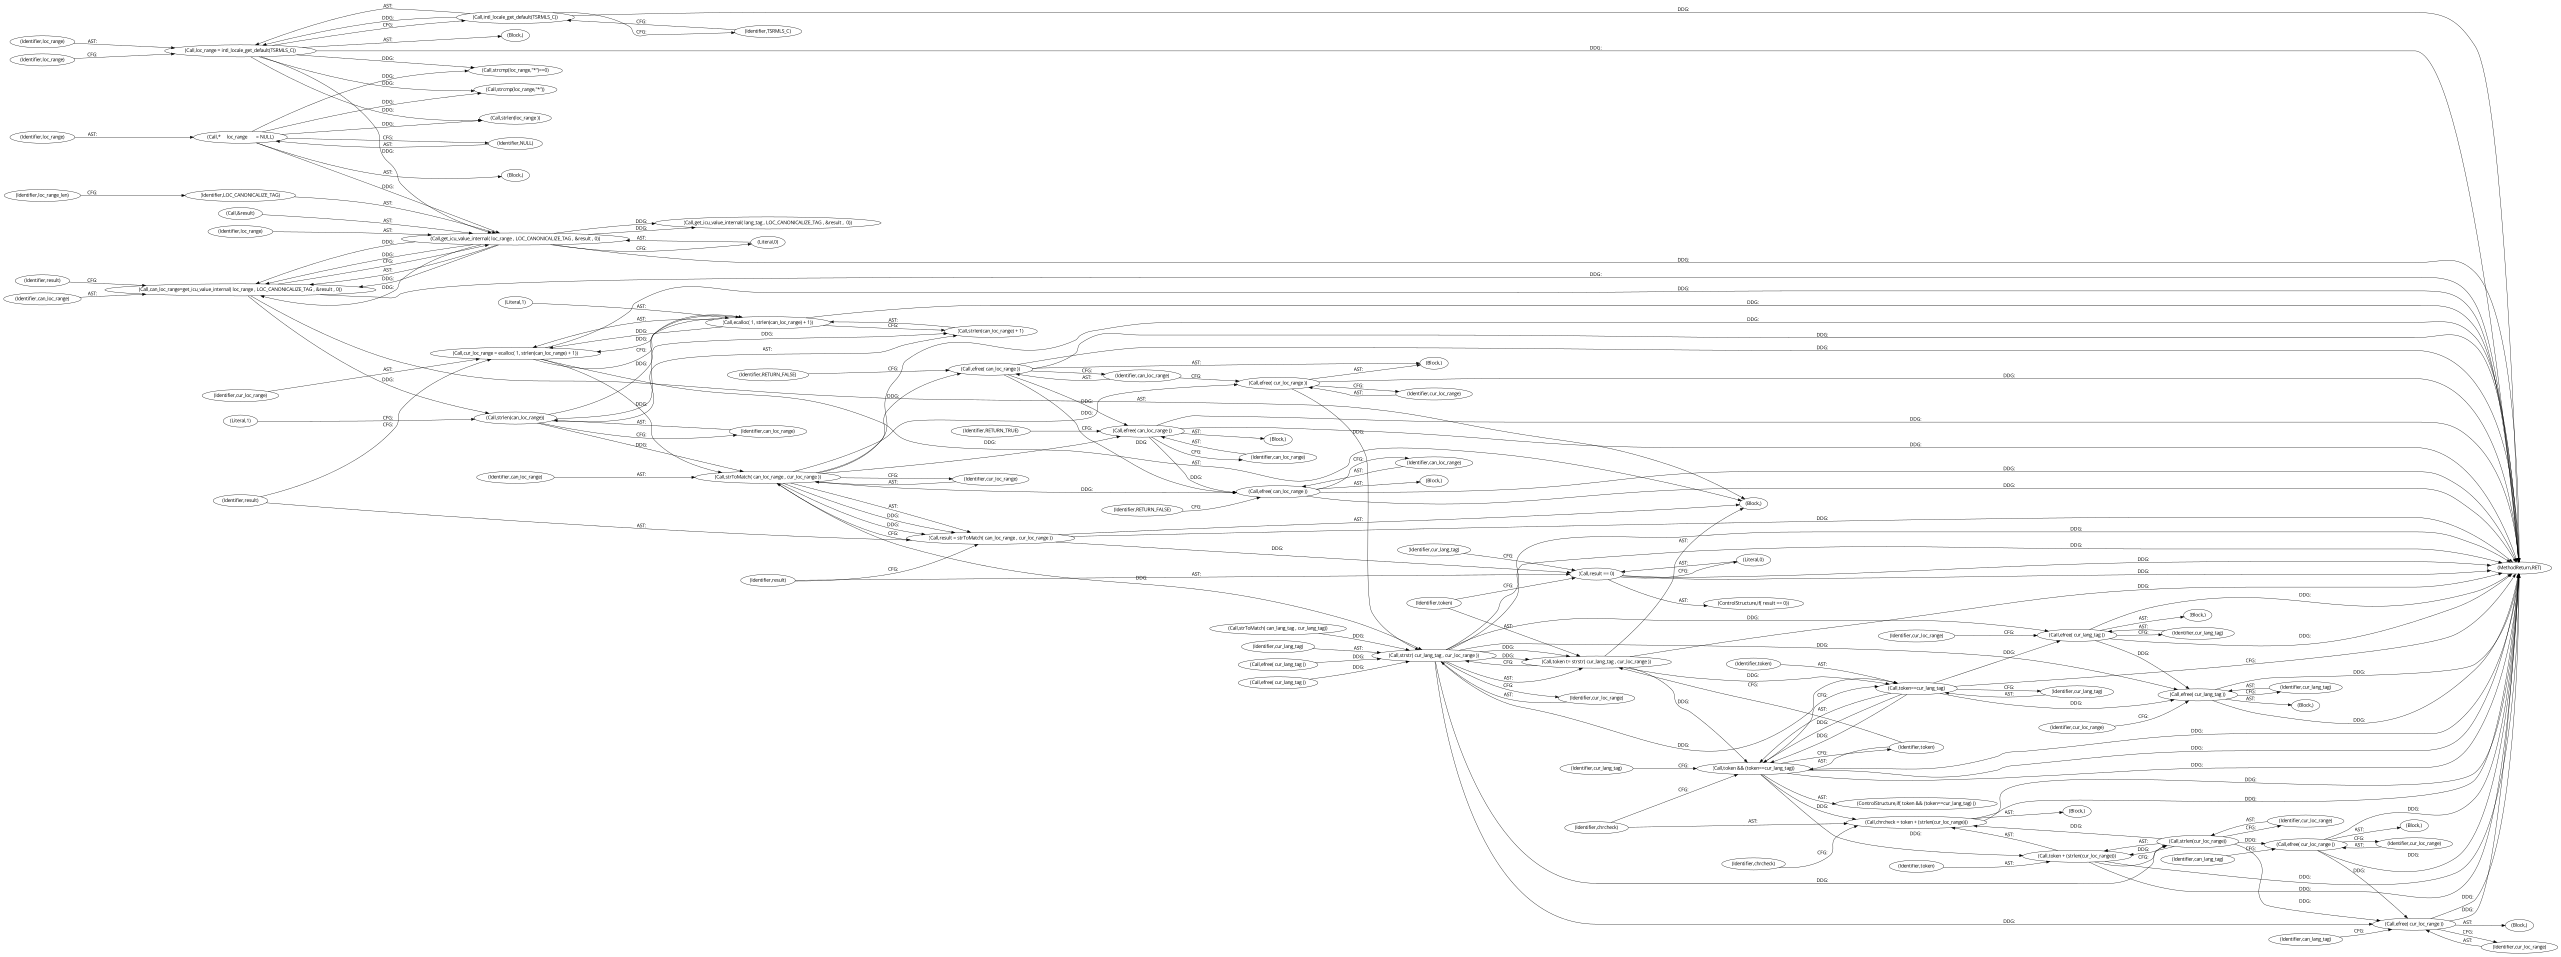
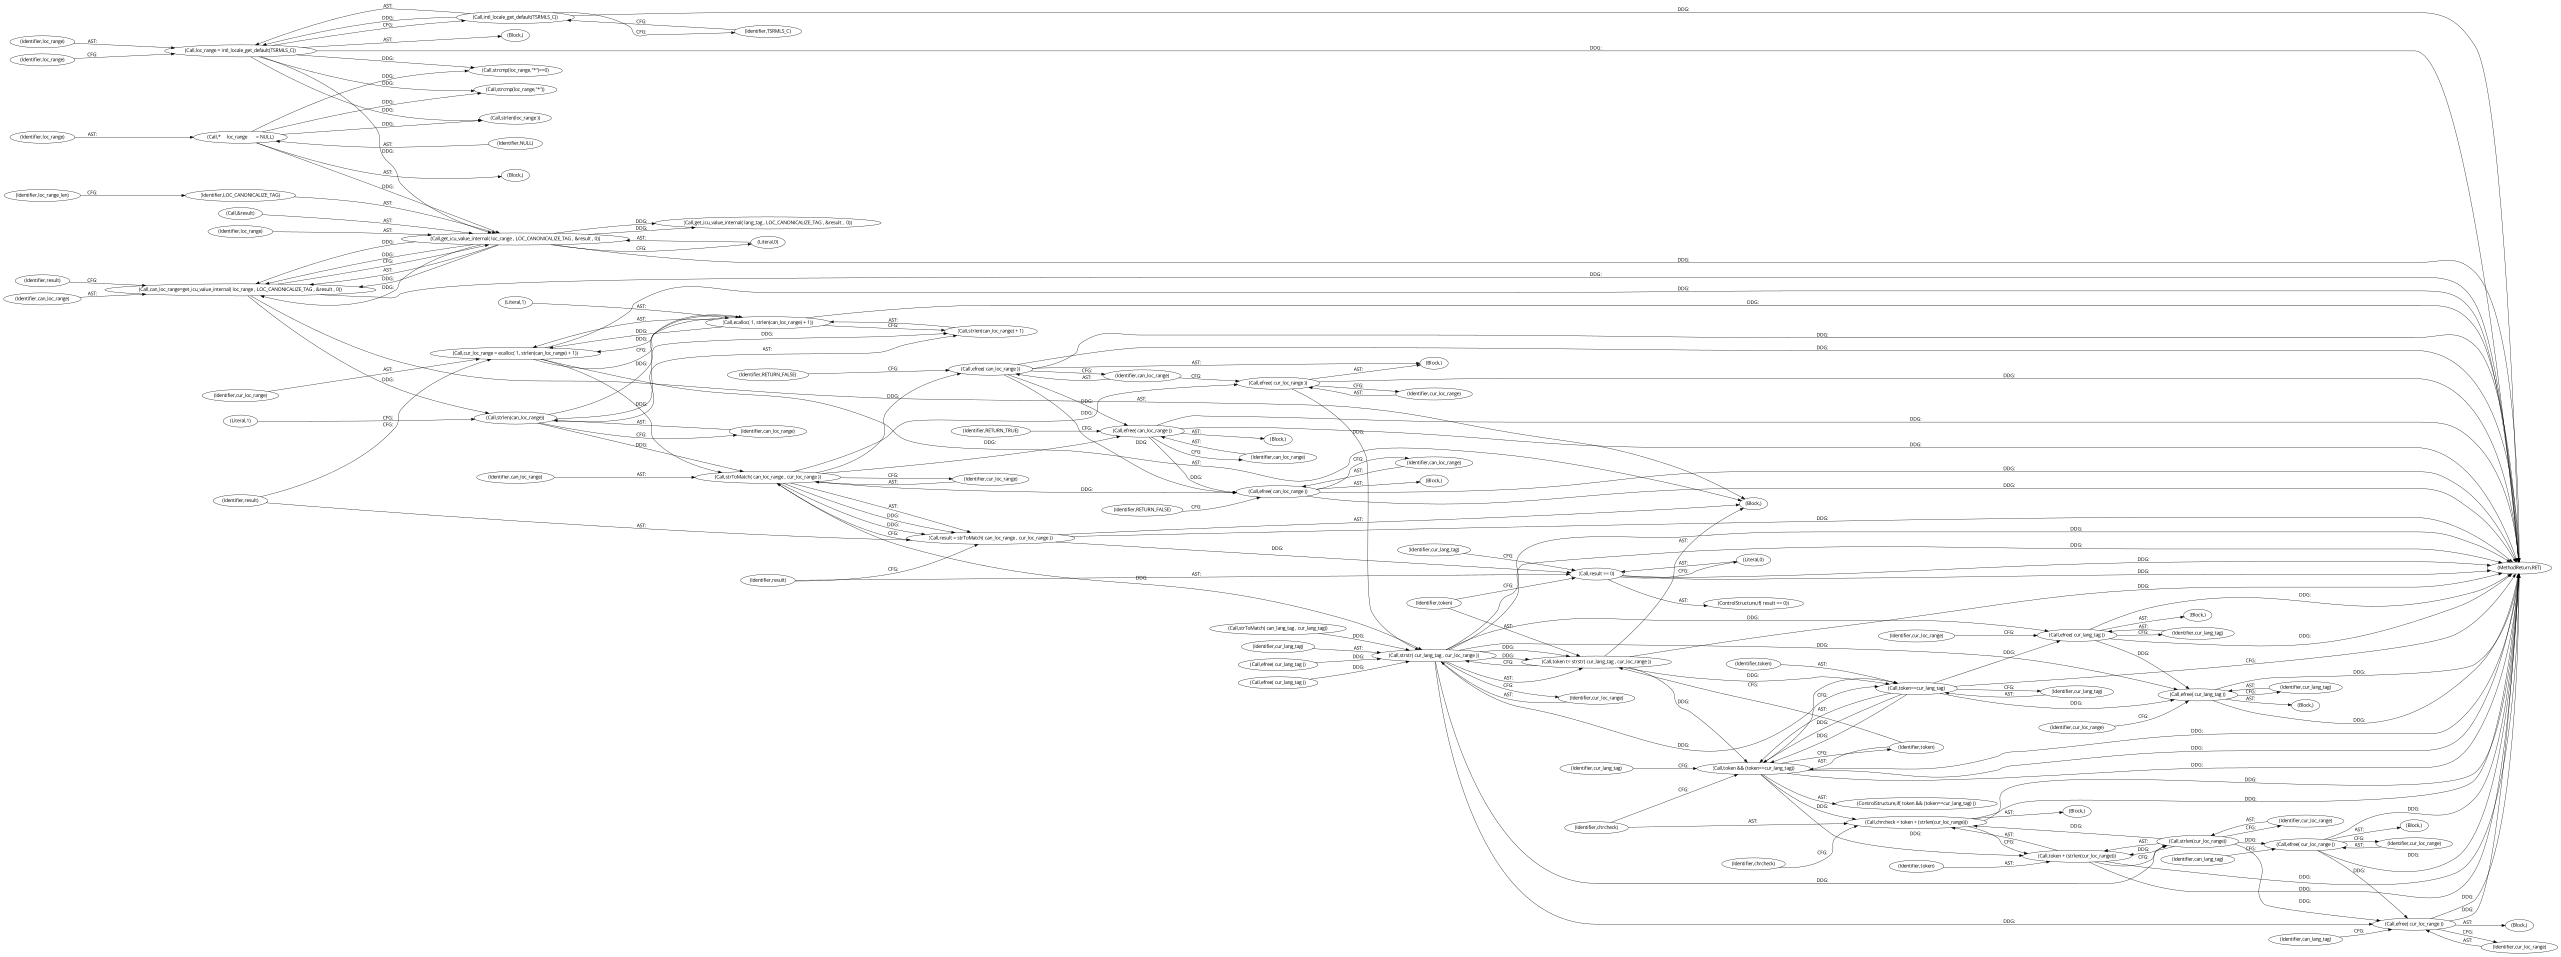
edge "(Call,*     loc_range       = NULL)" -> "(Identifier,NULL)": removed, label "CFG:"
edge "(Call,strToMatch( can_loc_range , cur_loc_range ))" -> "(MethodReturn,RET)": removed, label "DDG:"
edge "(Call,chrcheck = token + (strlen(cur_loc_range)))" -> "(Call,token + (strlen(cur_loc_range)))": added, label "CFG:"
